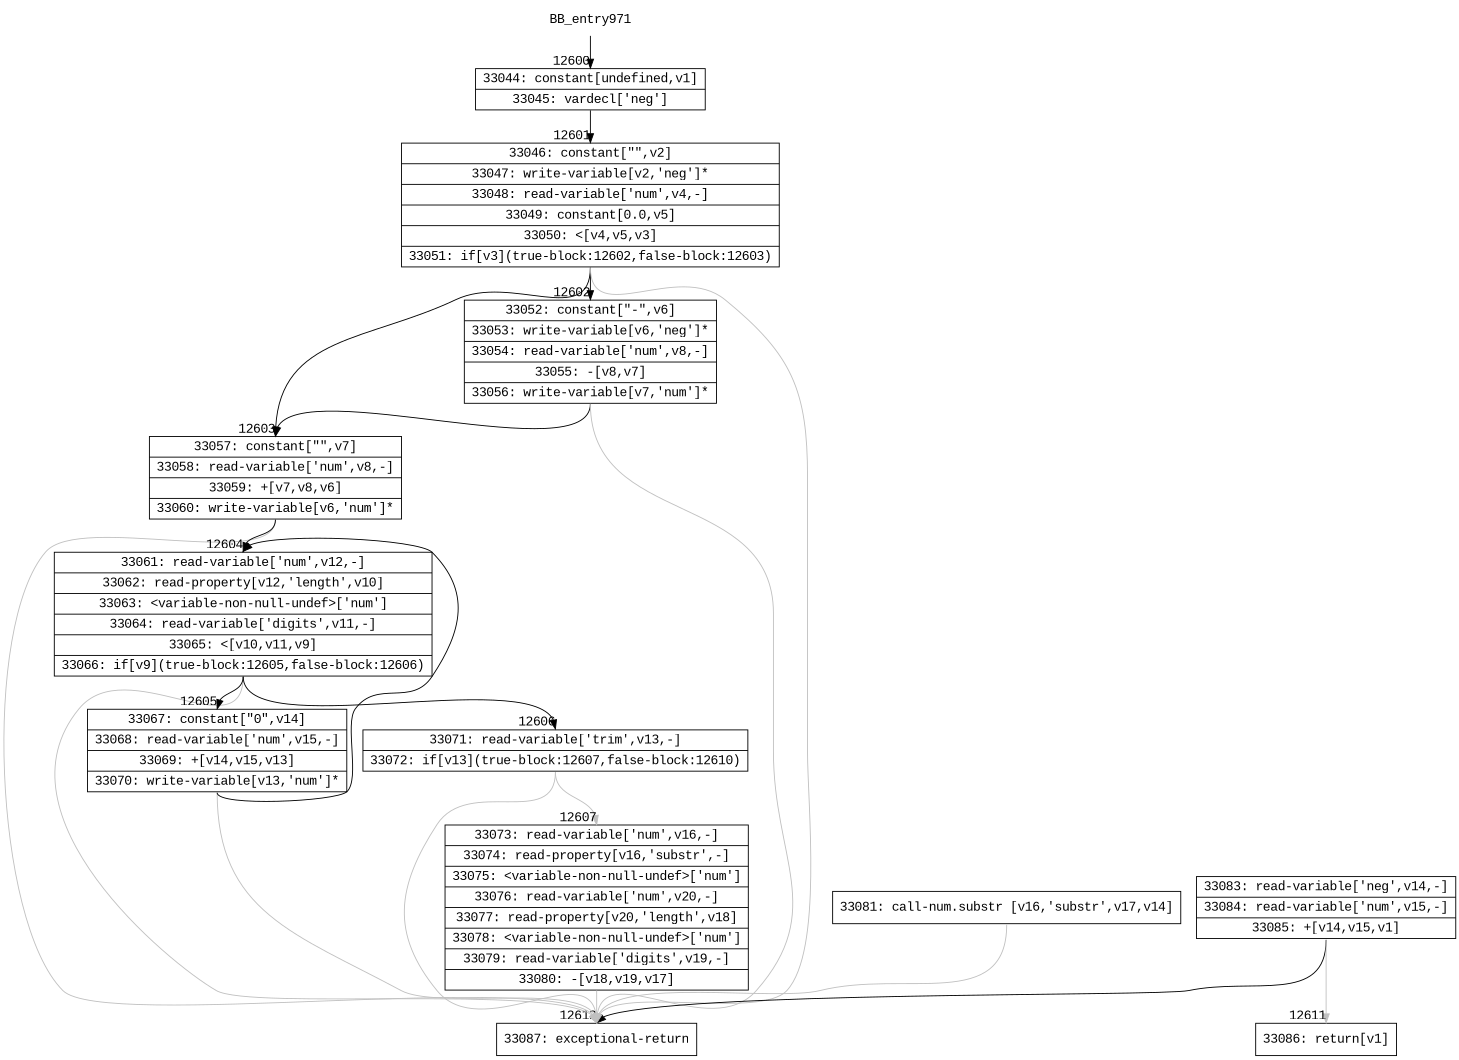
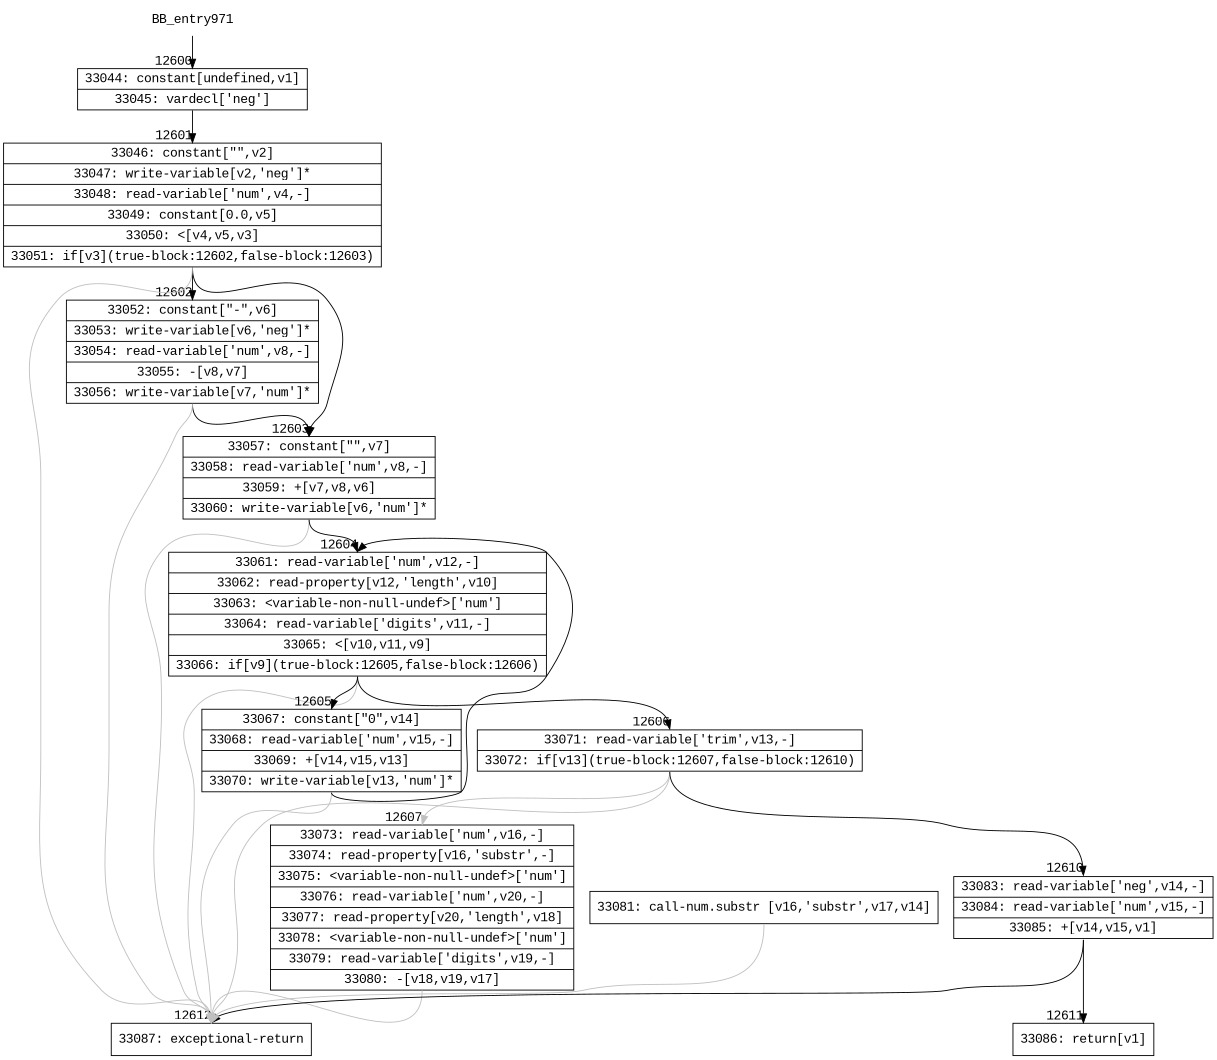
edge "33071: read-variable['trim',v13,-]" -> "33083: read-variable['neg',v14,-]": added
edge "33083: read-variable['neg',v14,-]" -> "33086: return[v1]": color gray -> black
